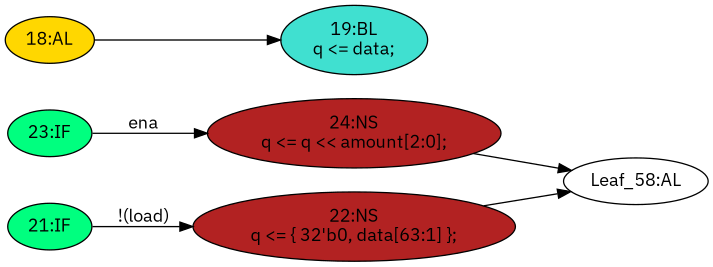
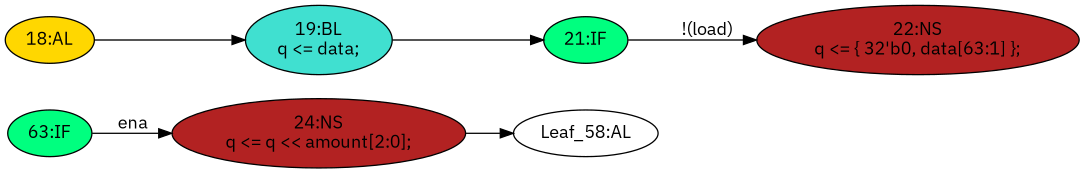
edge "19:BL q <= data;" -> "21:IF": added
node "23:IF": label "23:IF" -> "63:IF"
edge "22:NS q <= { 32'b0, data[63:1] };" -> "Leaf_58:AL": removed
